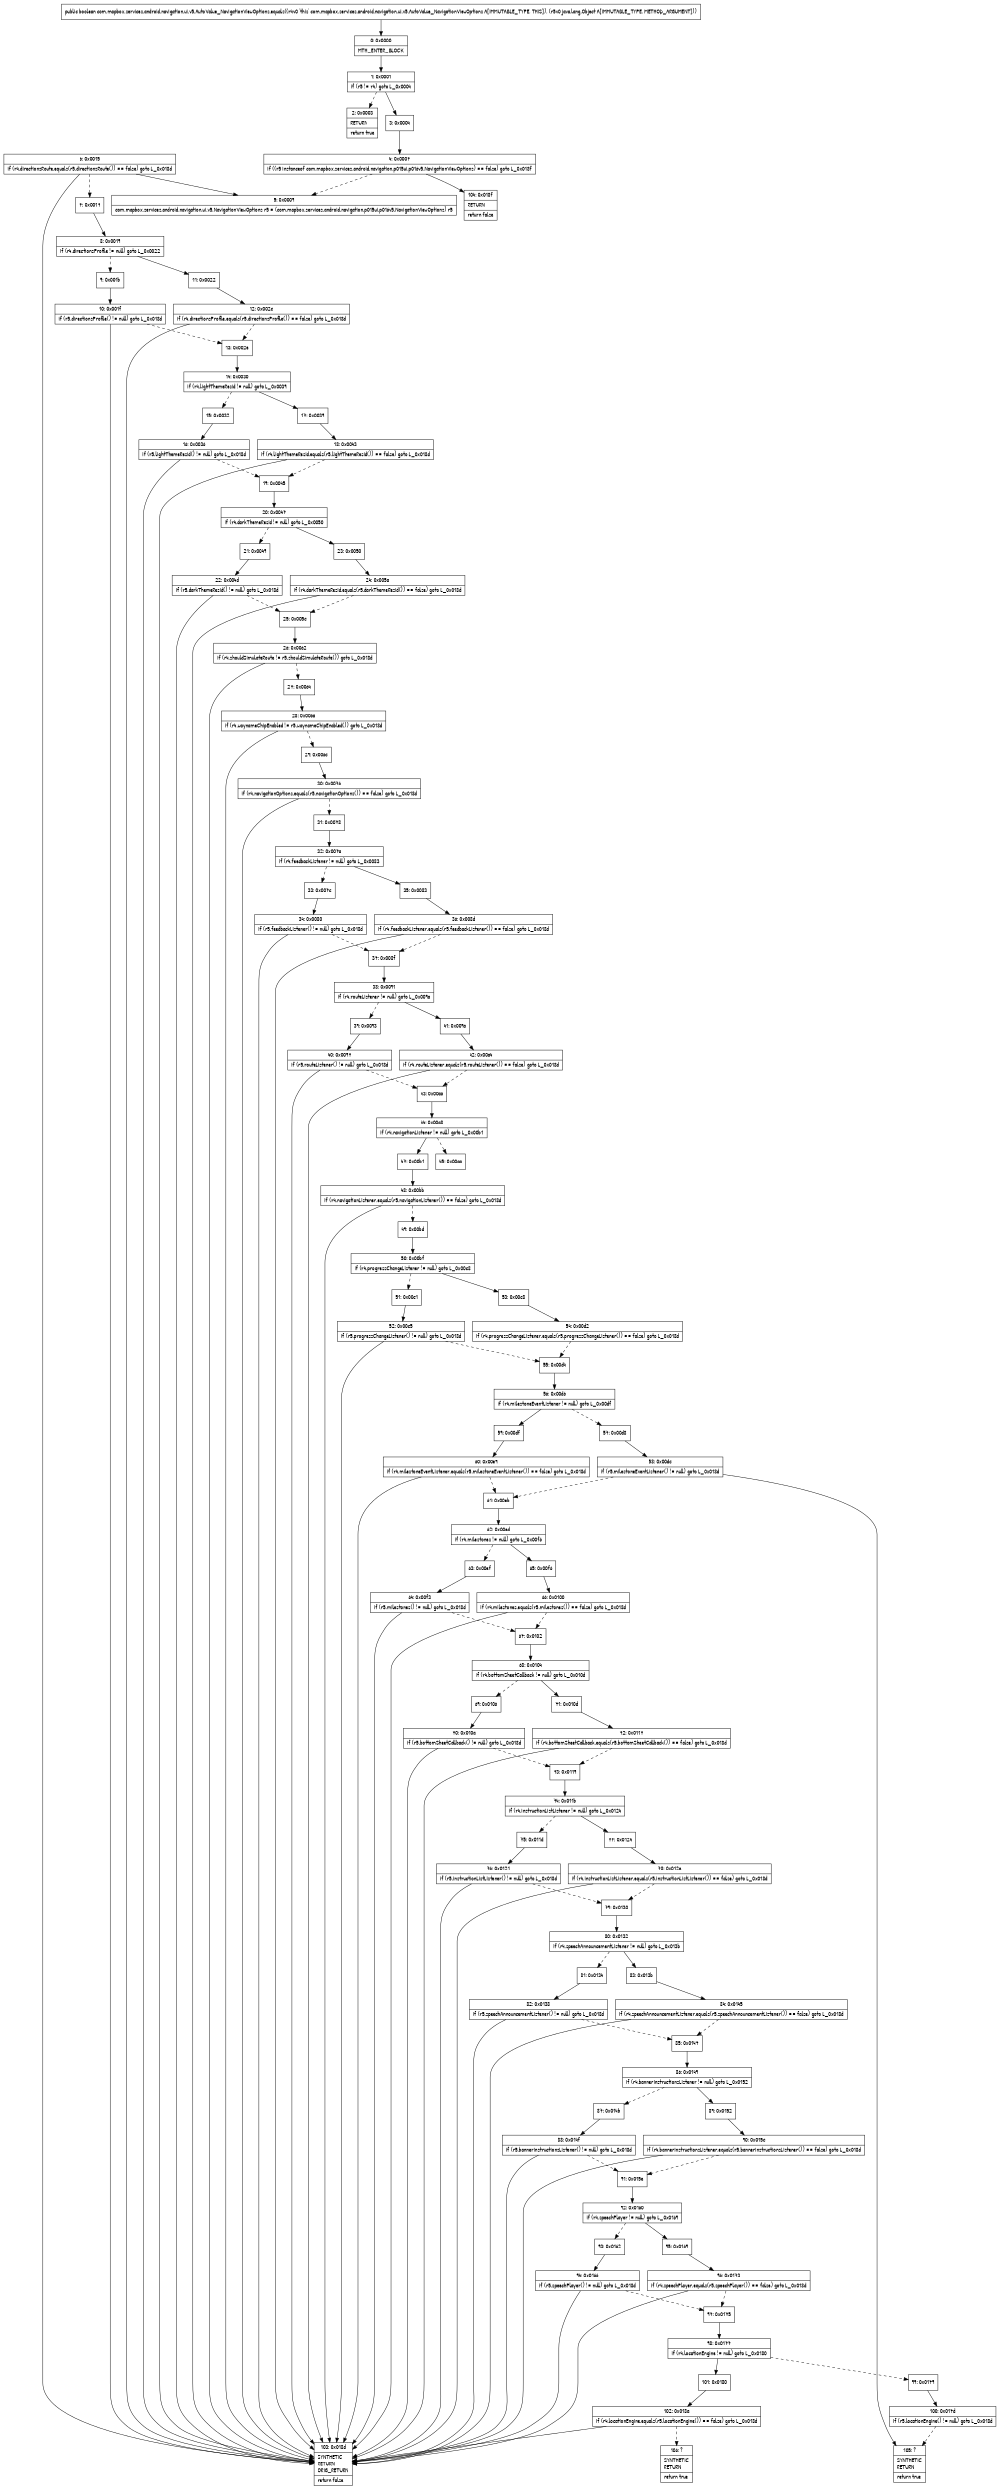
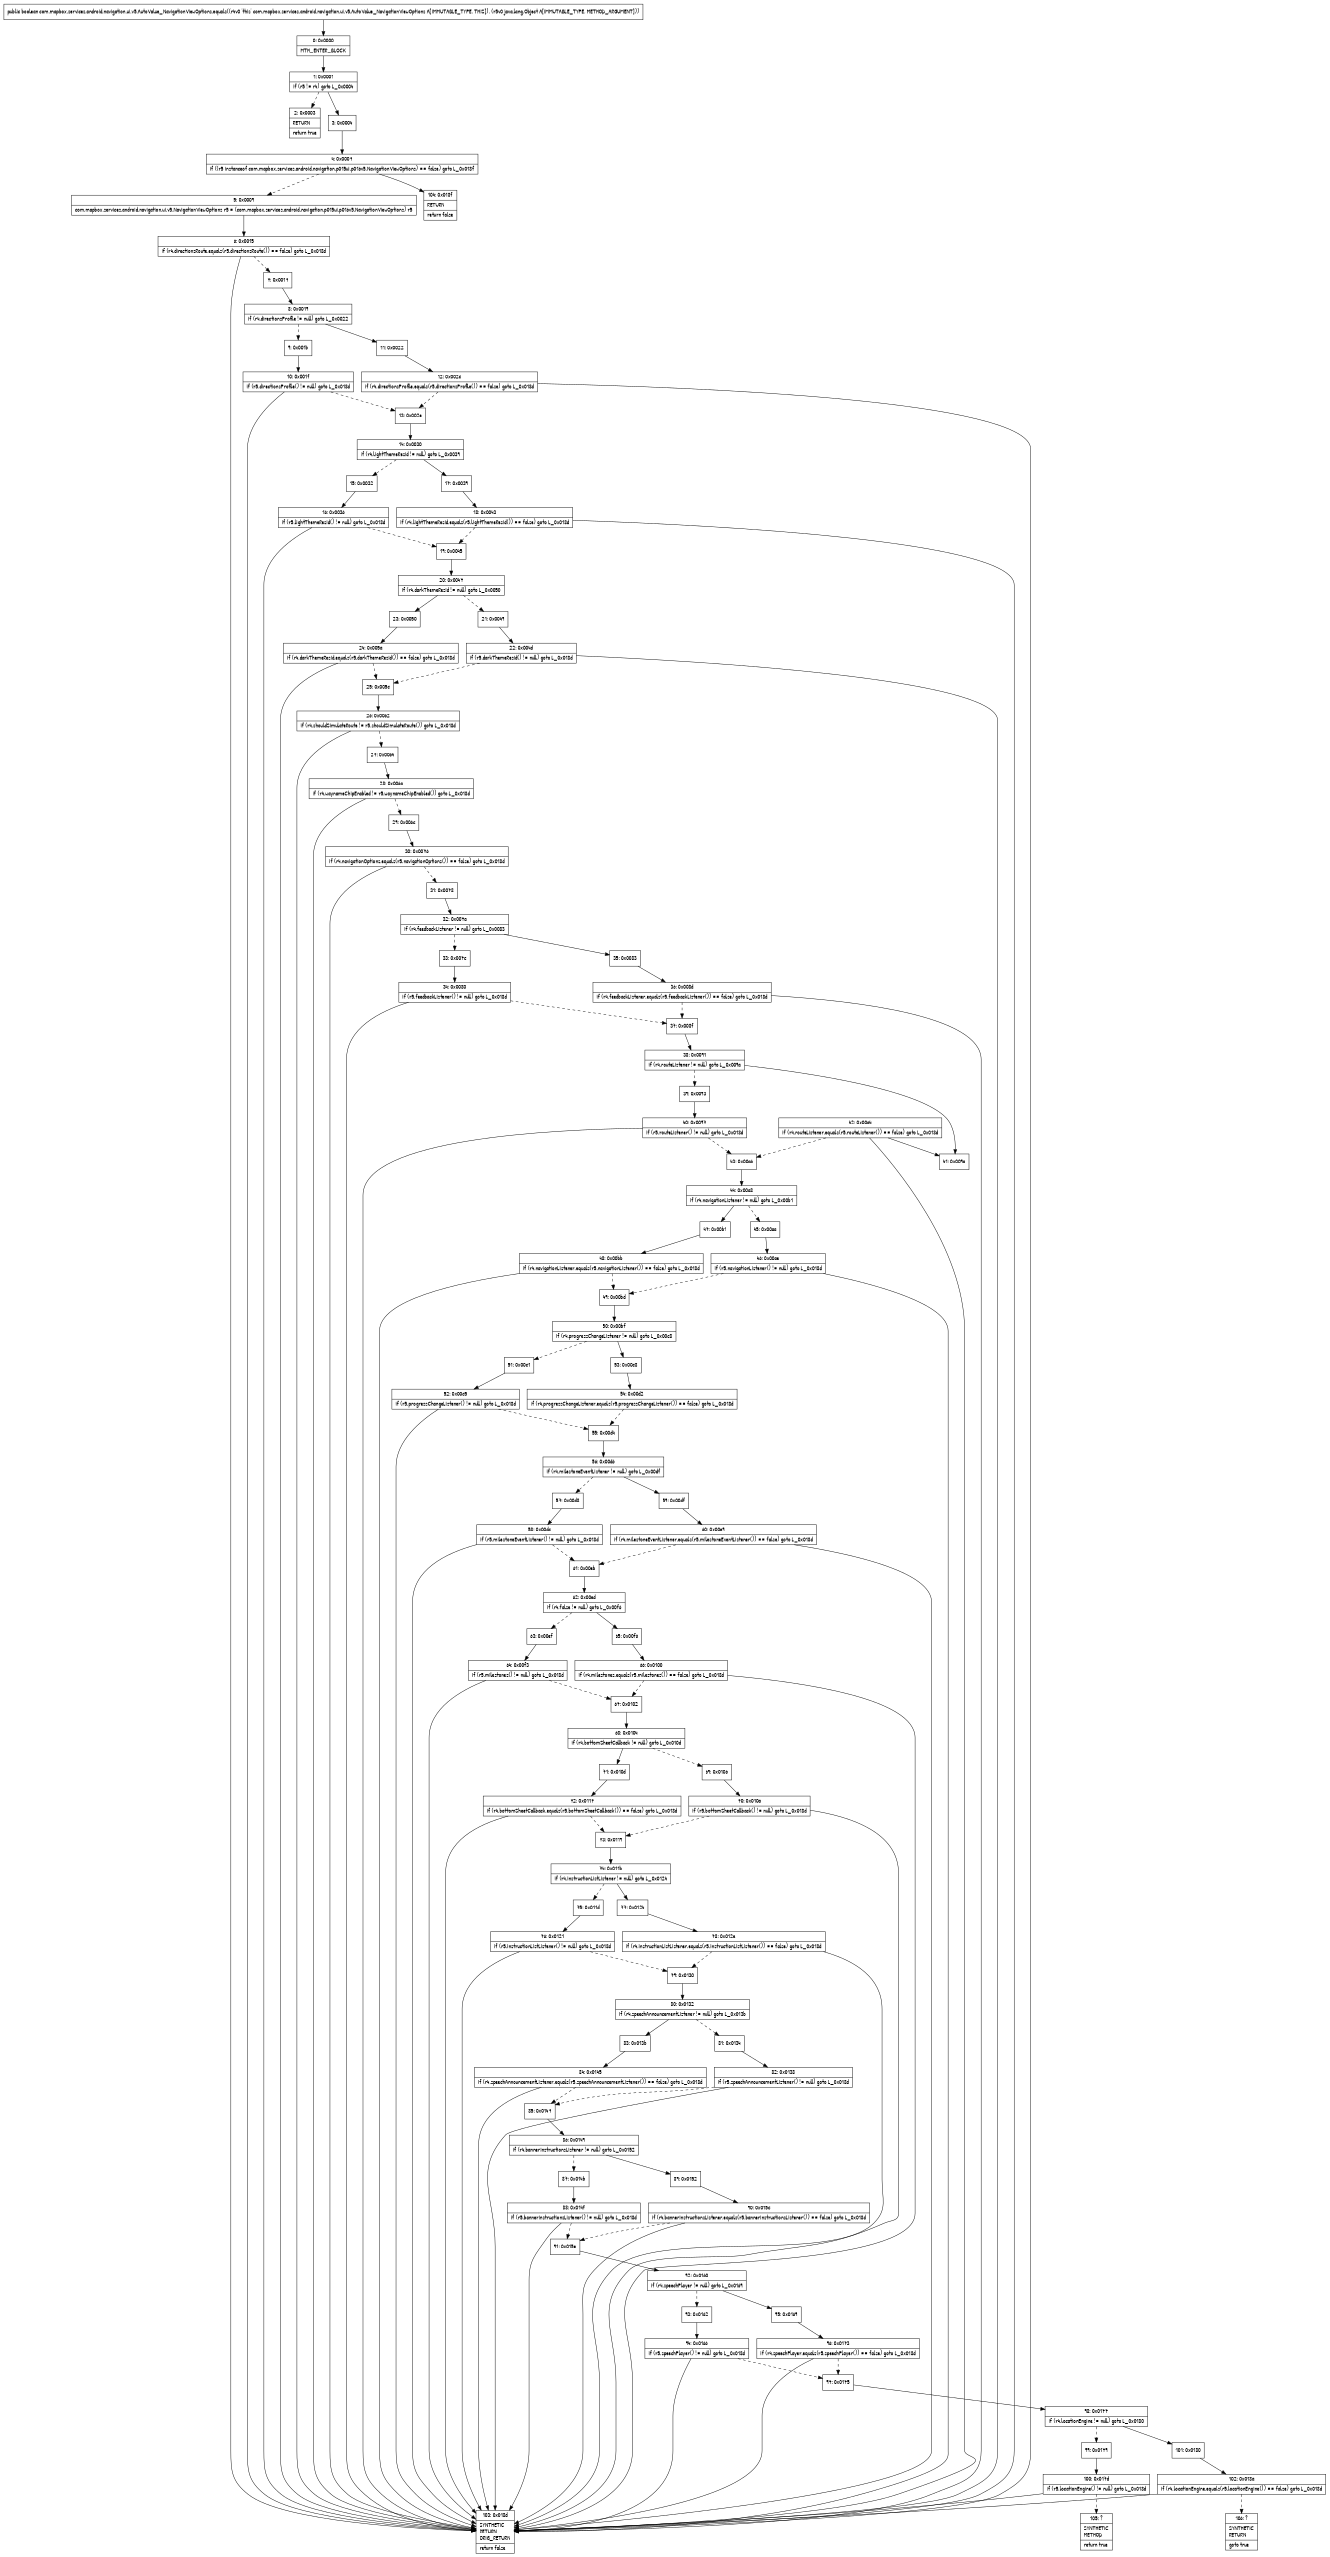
edge "6: 0x0015" -> "5: 0x0009": reversed
edge "41: 0x009a" -> "42: 0x00a4": reversed
node "46: 0x00ae": added
node "62: 0x00ed": text "if (r4.milestones != null) goto L_0x00f6" -> "if (r4.false != null) goto L_0x00f6"
edge "58: 0x00dc" -> "105: ?": now "58: 0x00dc" -> "103: 0x018d"
node "105: ?": text "RETURN" -> "METHOD"
node "106: ?": text "return true" -> "goto true"
edge "100: 0x017d" -> "103: 0x018d": added
